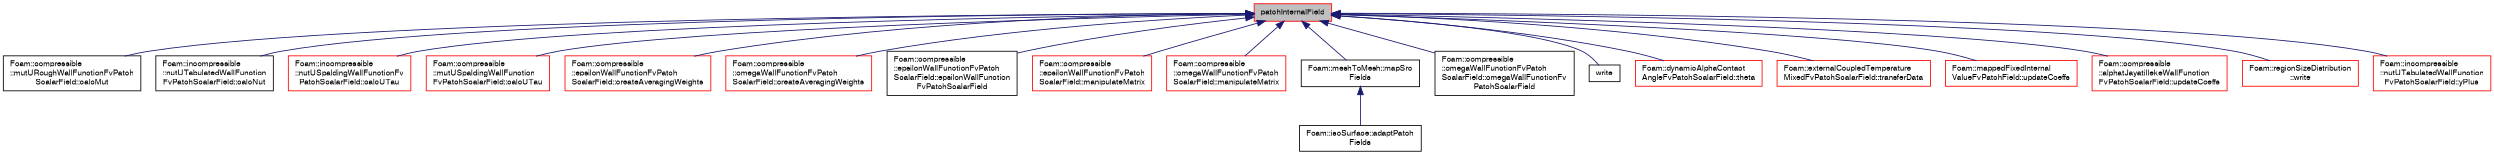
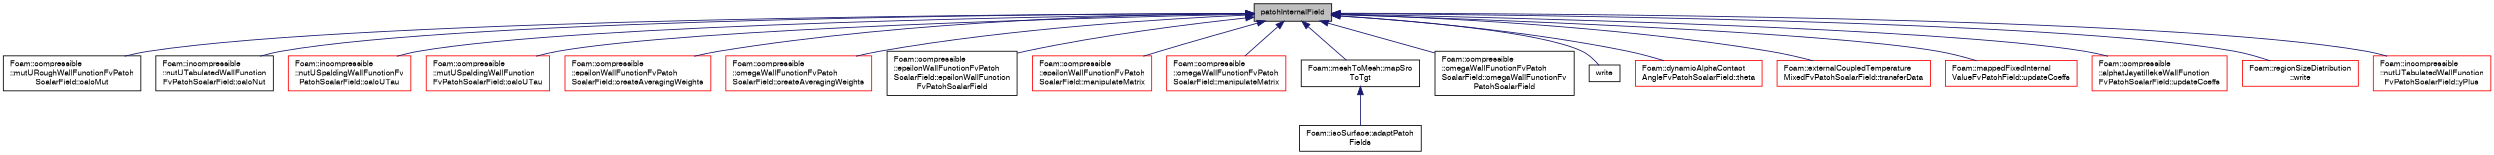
node "patchInternalField": color red -> black
node "Foam::meshToMesh::mapSrc Fields": label "Foam::meshToMesh::mapSrc Fields" -> "Foam::meshToMesh::mapSrc ToTgt"
